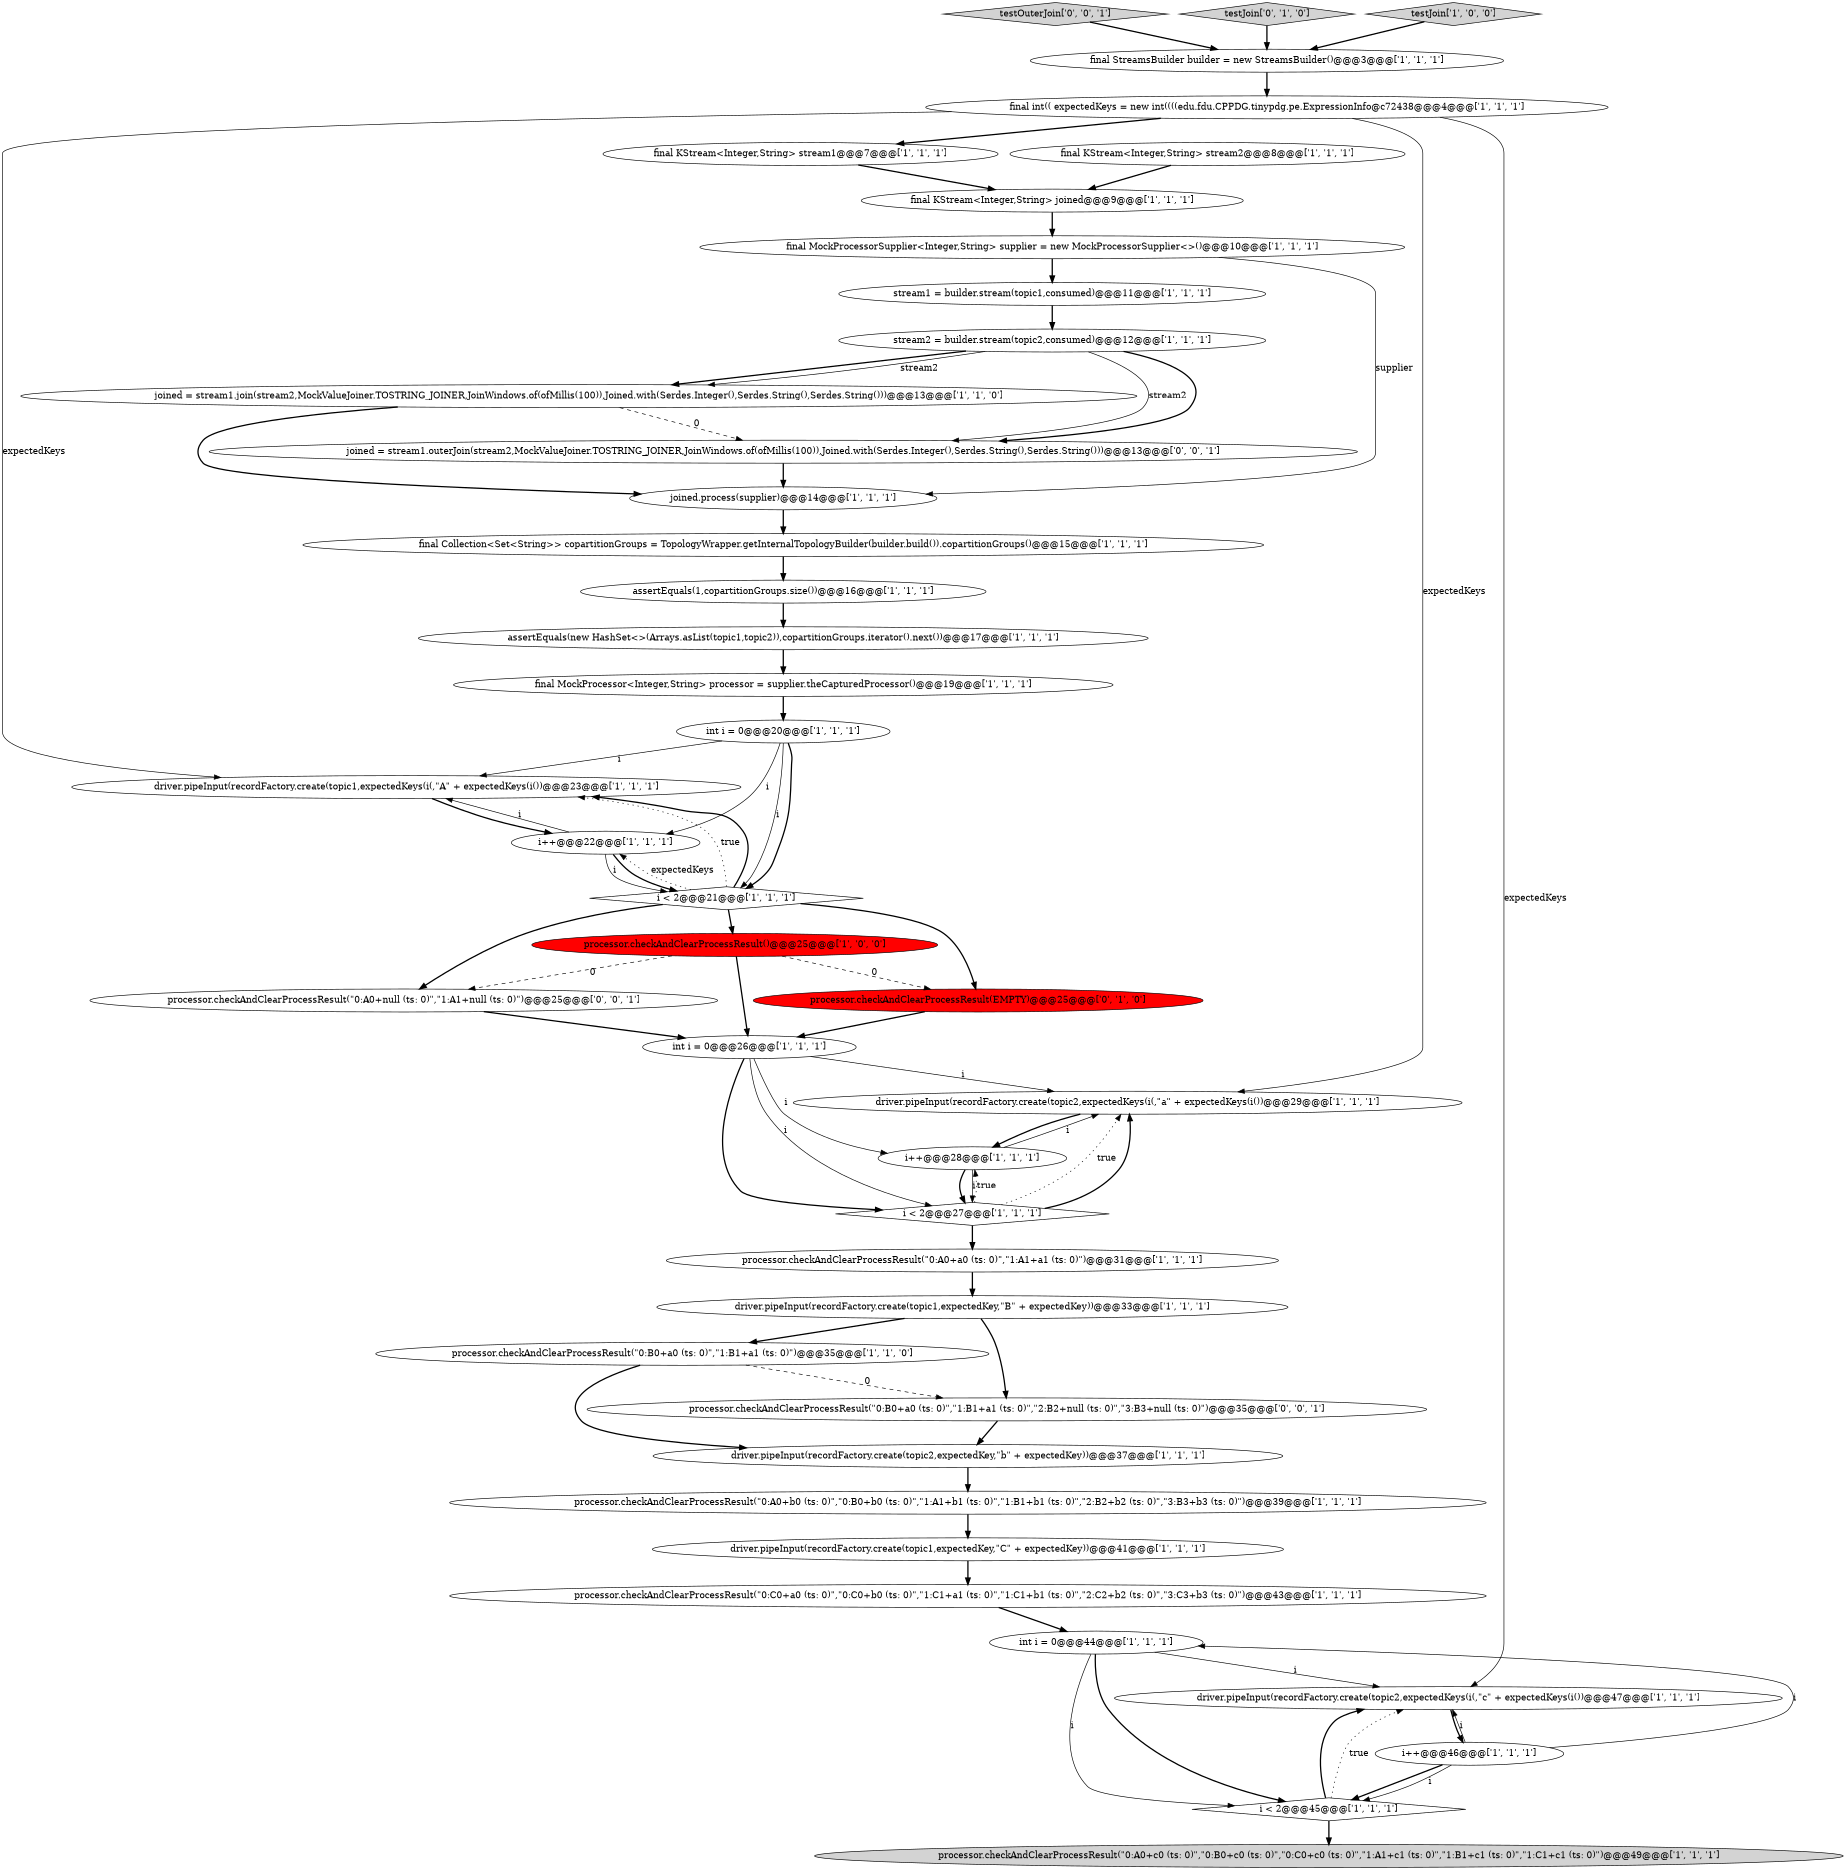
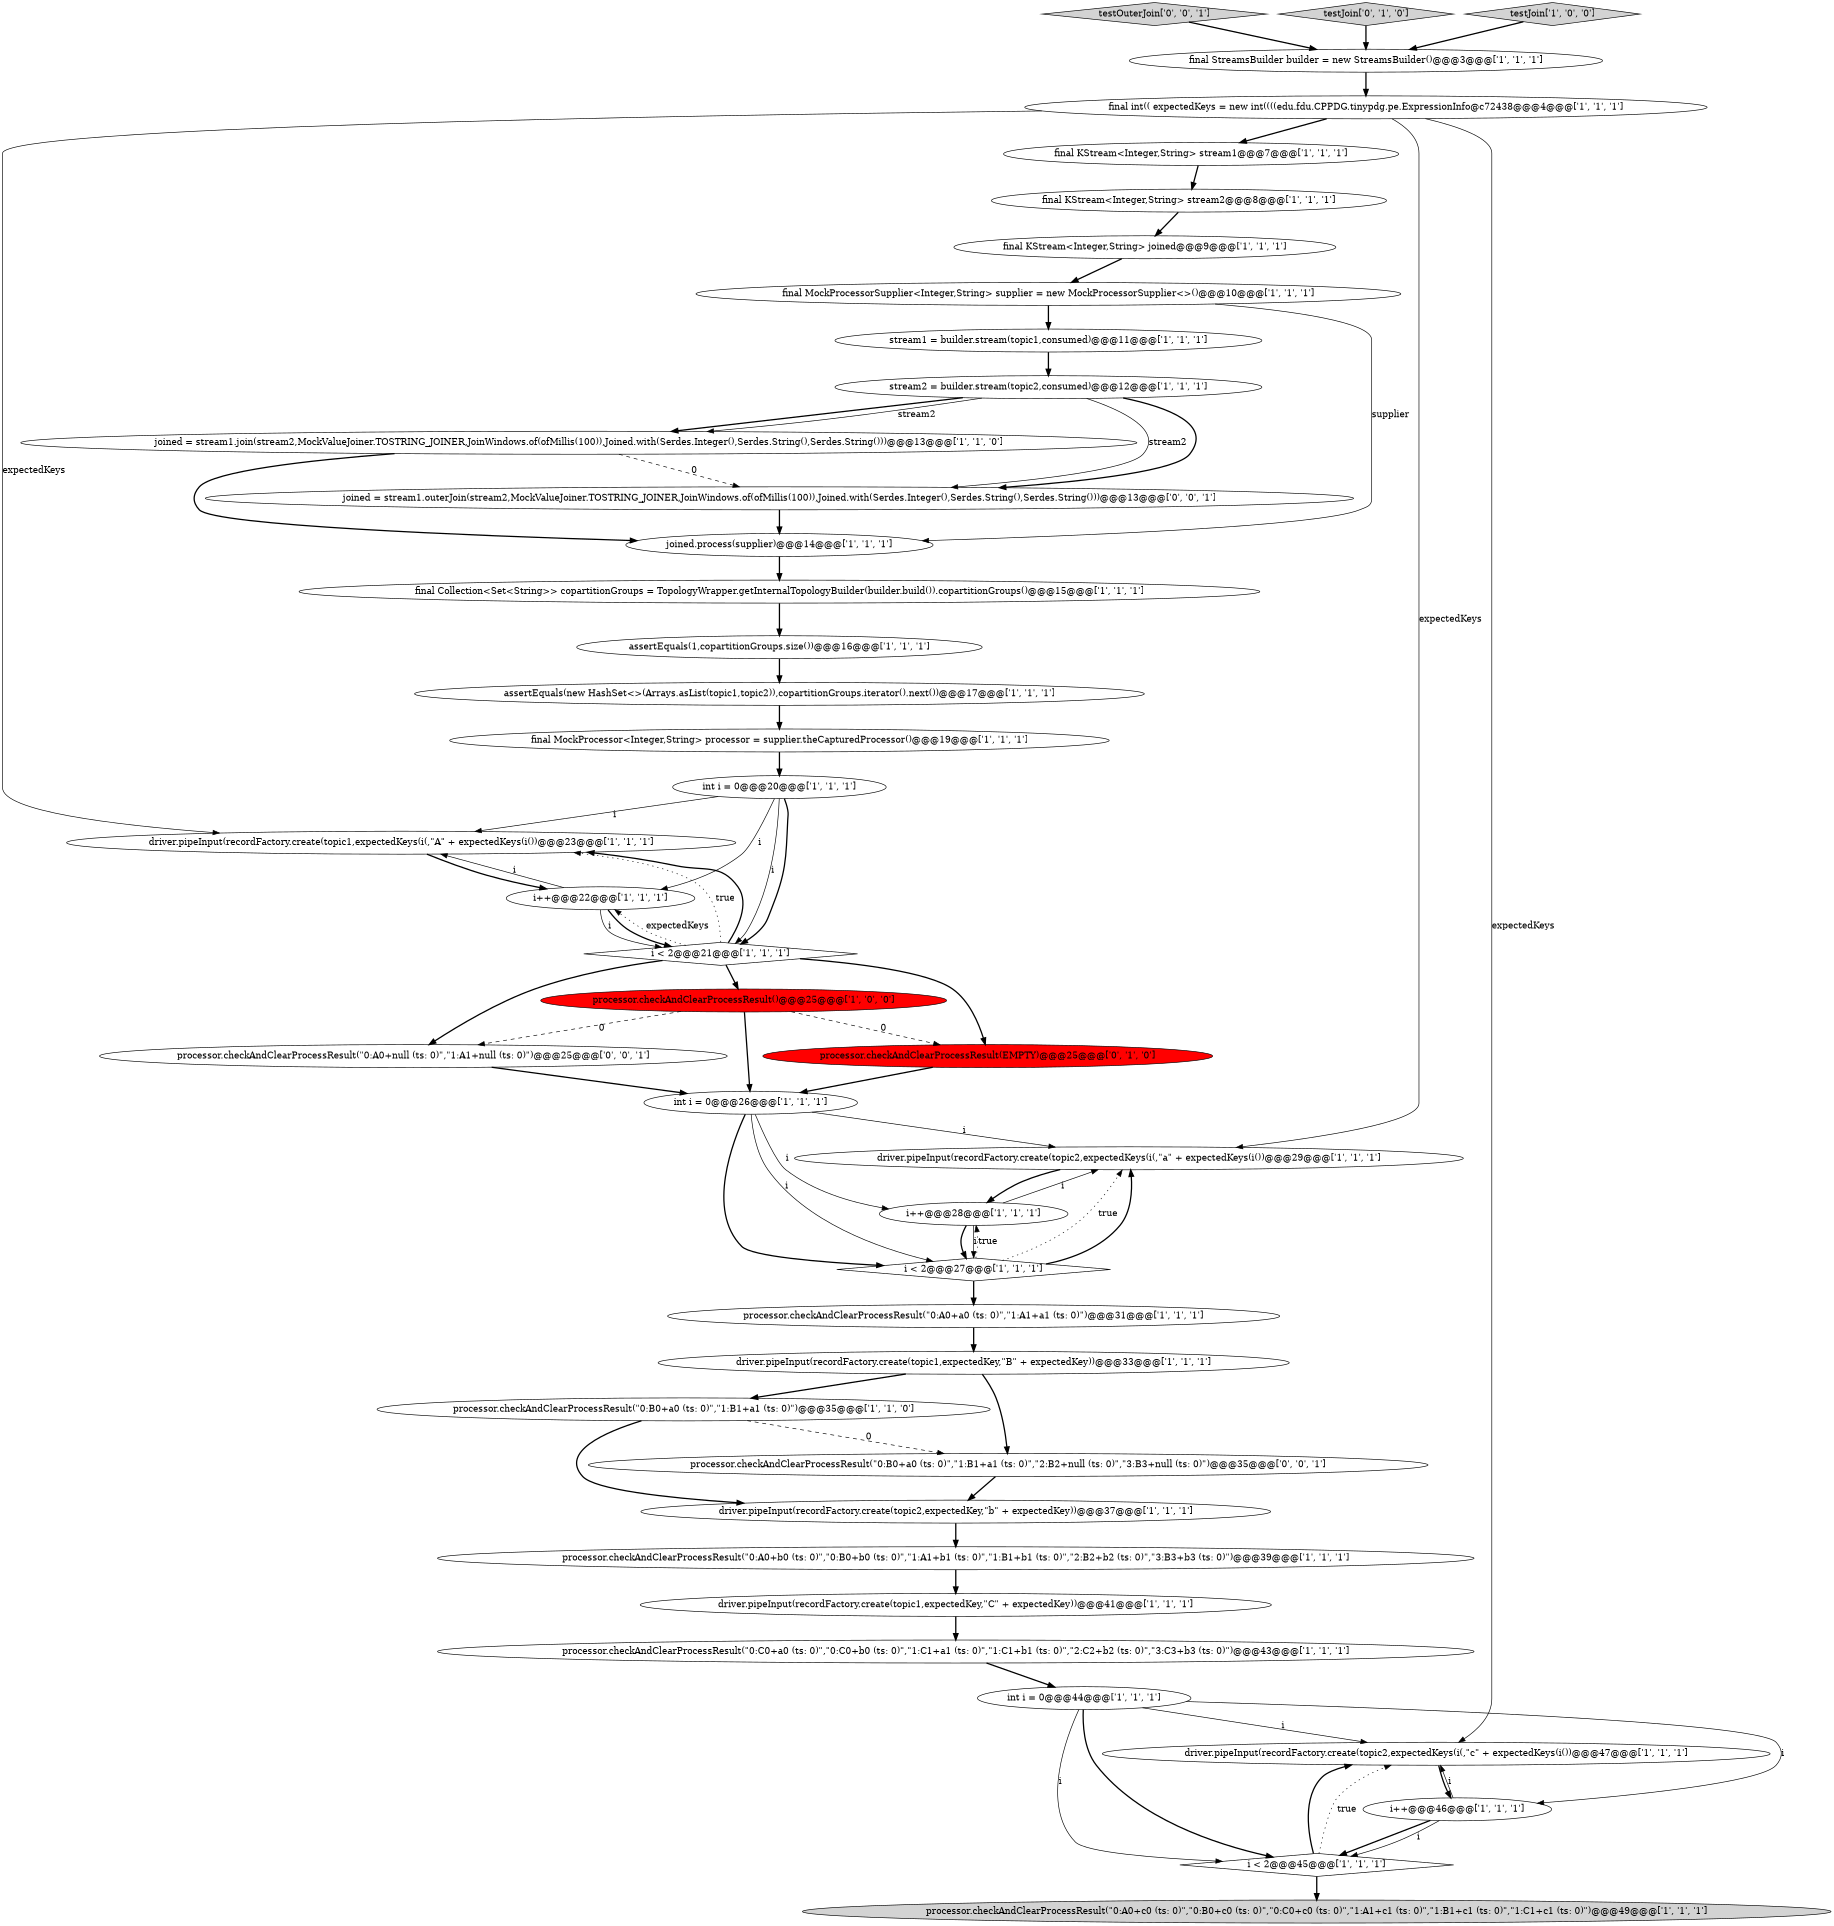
edge "final KStream<Integer,String> stream1@@@7@@@['1', '1', '1']" -> "final KStream<Integer,String> joined@@@9@@@['1', '1', '1']": now "final KStream<Integer,String> stream1@@@7@@@['1', '1', '1']" -> "final KStream<Integer,String> stream2@@@8@@@['1', '1', '1']"
edge "i++@@@46@@@['1', '1', '1']" -> "int i = 0@@@44@@@['1', '1', '1']": reversed
